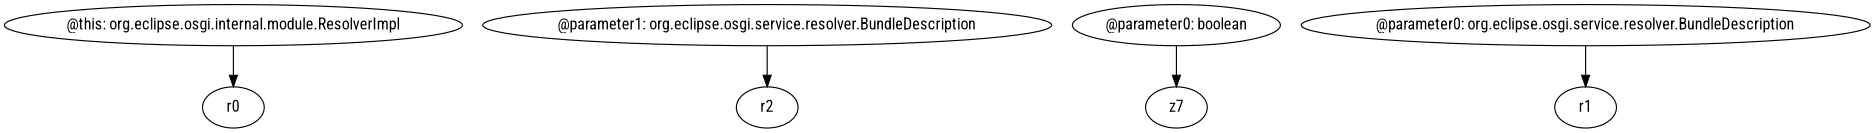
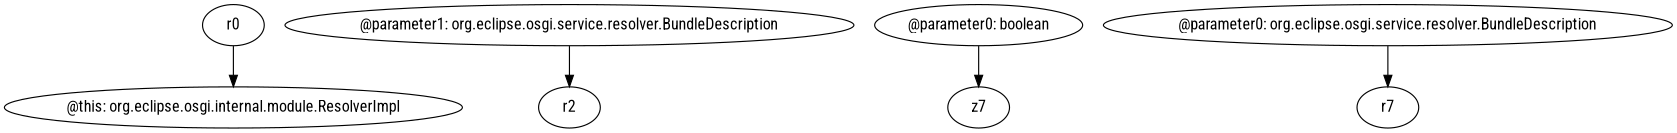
edge "@this: org.eclipse.osgi.internal.module.ResolverImpl" -> "r0": reversed
node "r1": label "r1" -> "r7"
